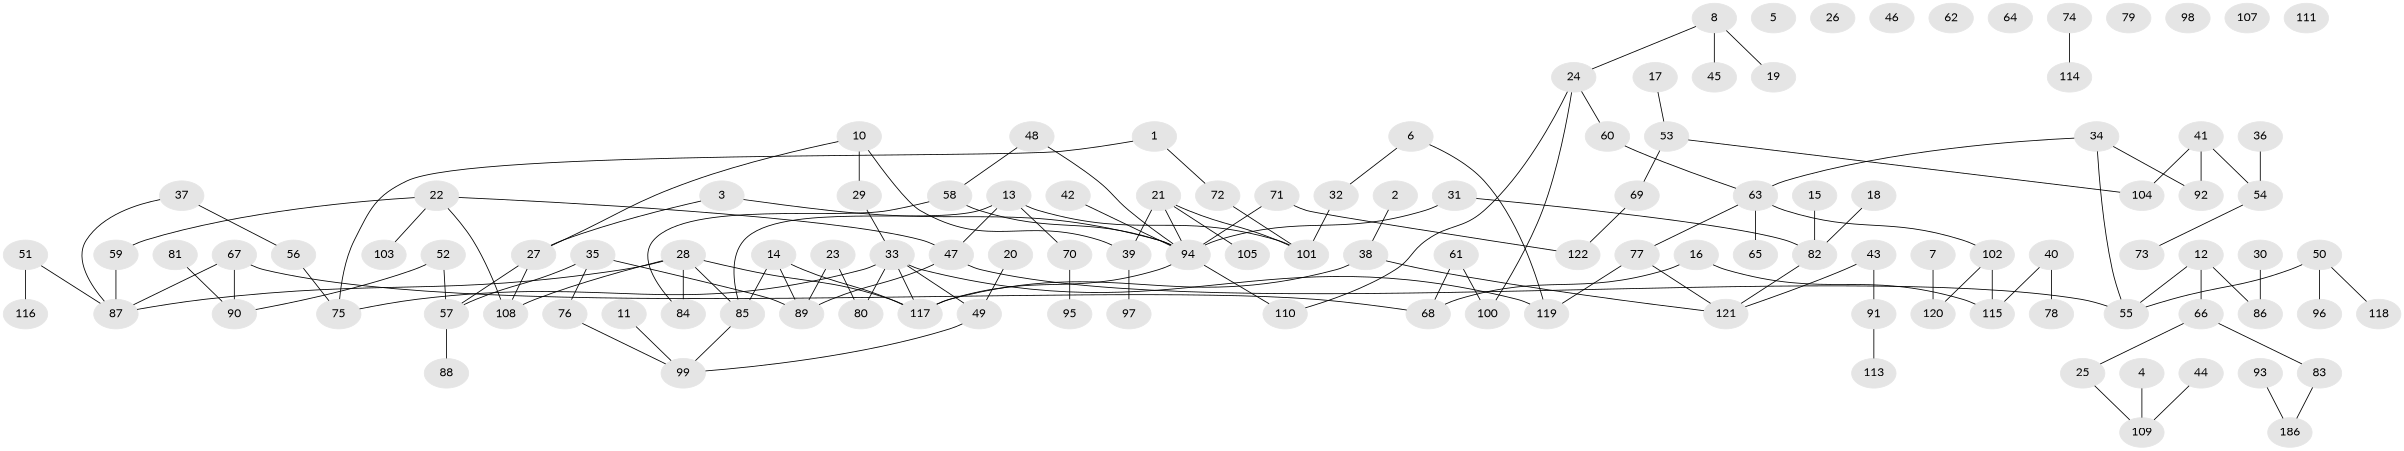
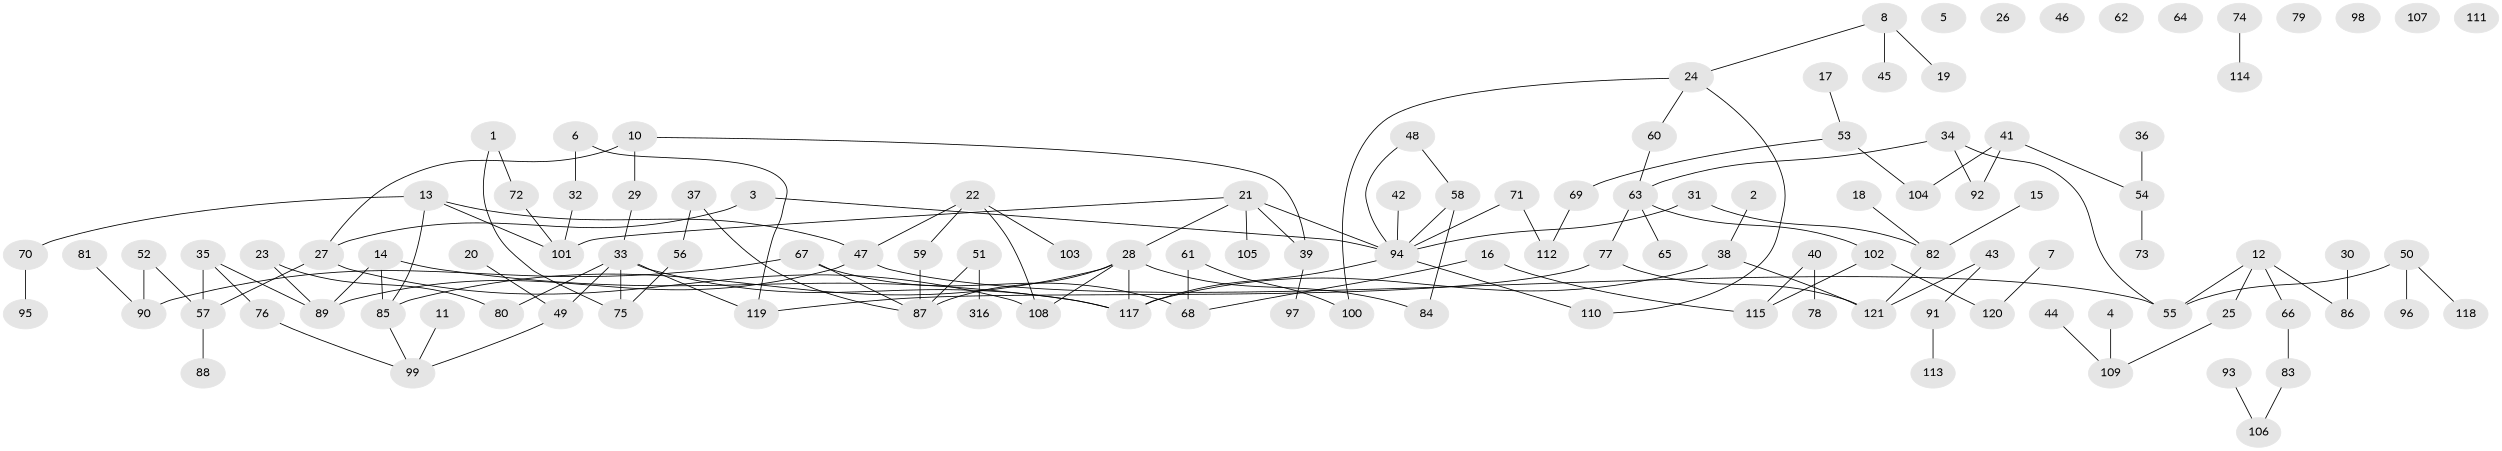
edge "21" -- "28": added
node "122": label "122" -> "112"
node "116": label "116" -> "316"
edge "66" -- "25": now "12" -- "25"
node "186": label "186" -> "106"
